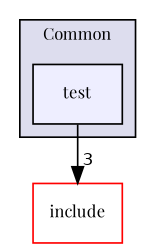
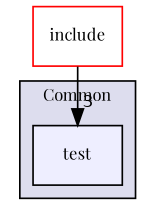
edge "test" -> "include": reversed
